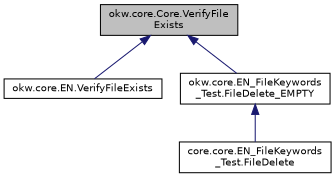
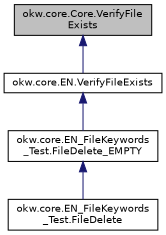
edge "okw.core.EN_FileKeywords _Test.FileDelete_EMPTY" -> "okw.core.Core.VerifyFile Exists": now "okw.core.EN_FileKeywords _Test.FileDelete_EMPTY" -> "okw.core.EN.VerifyFileExists"
node "core.core.EN_FileKeywords _Test.FileDelete": label "core.core.EN_FileKeywords _Test.FileDelete" -> "okw.core.EN_FileKeywords _Test.FileDelete"
